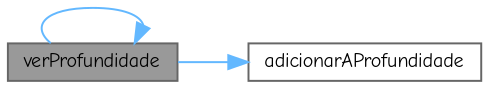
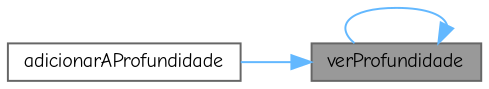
edge "verProfundidade" -> "adicionarAProfundidade": reversed
